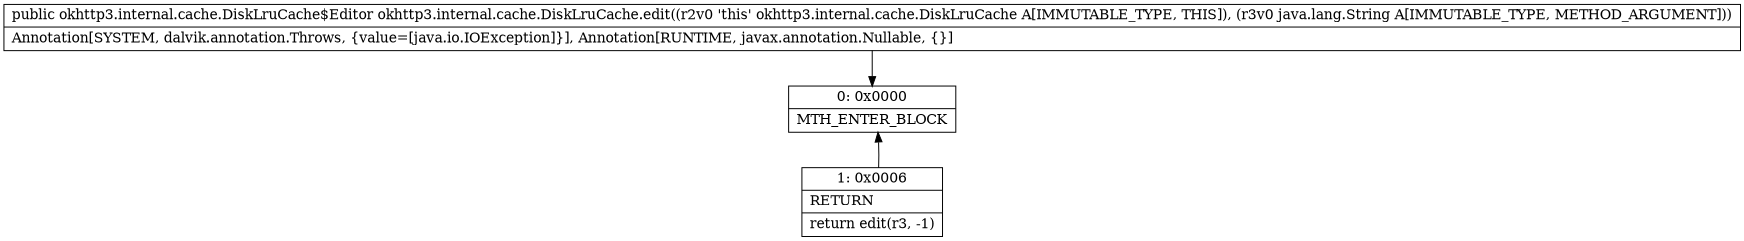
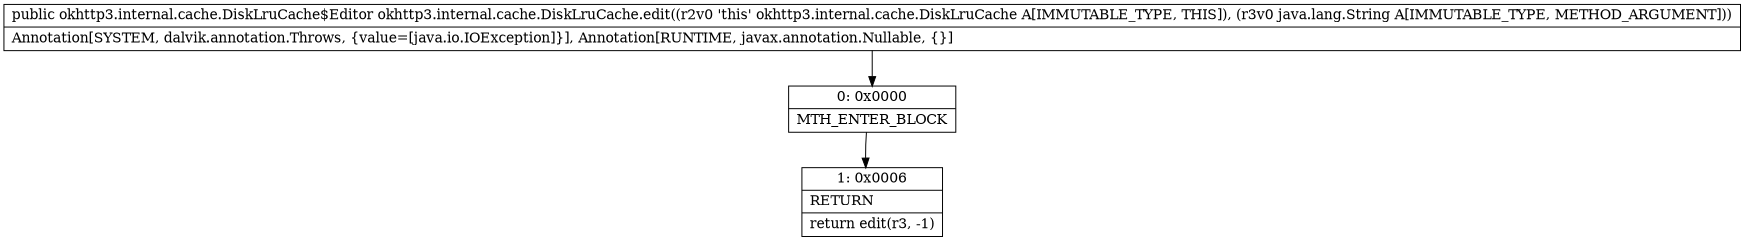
edge "1: 0x0006" -> "0: 0x0000": reversed
